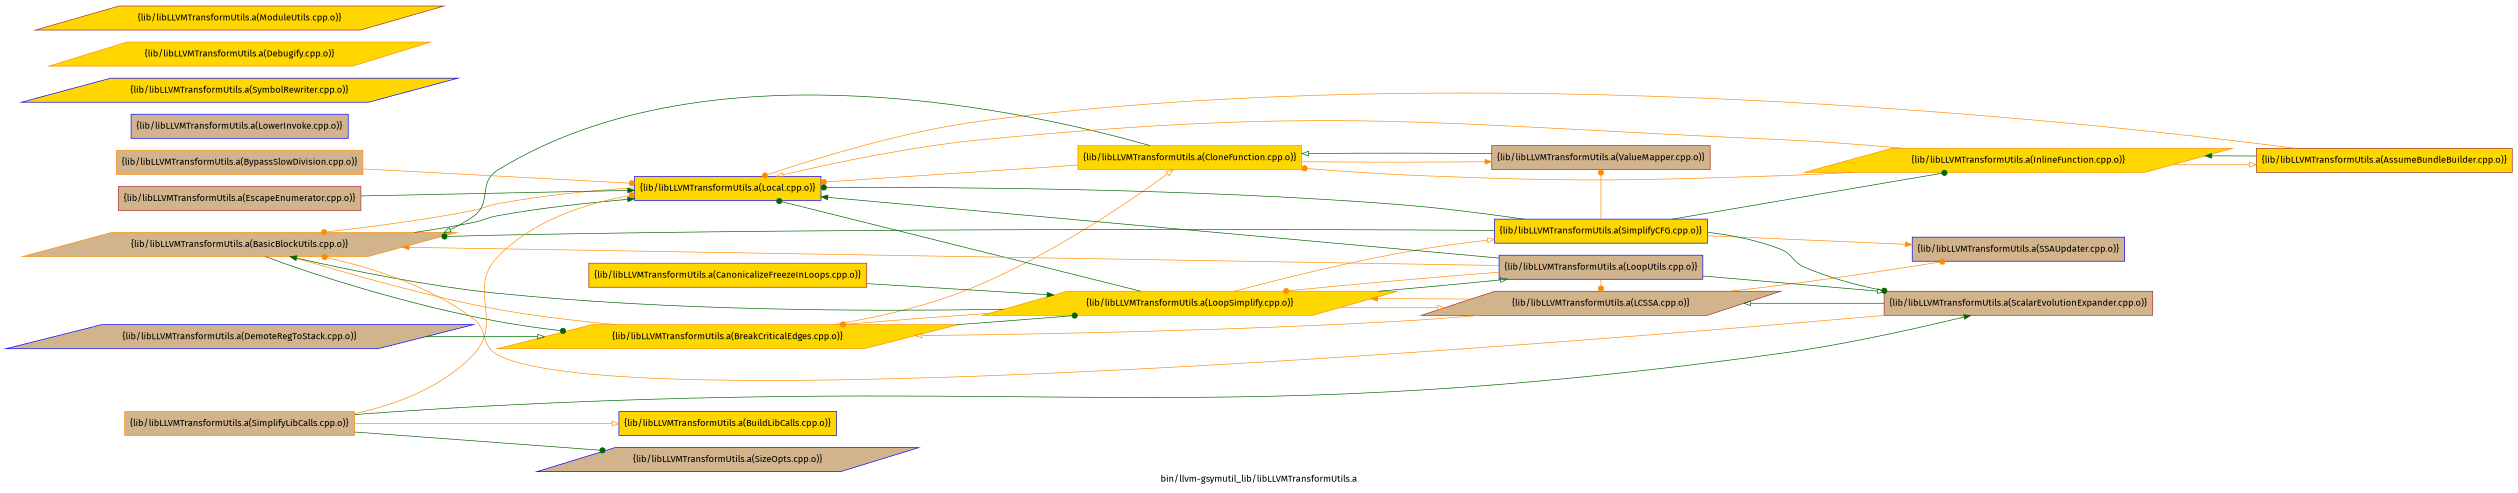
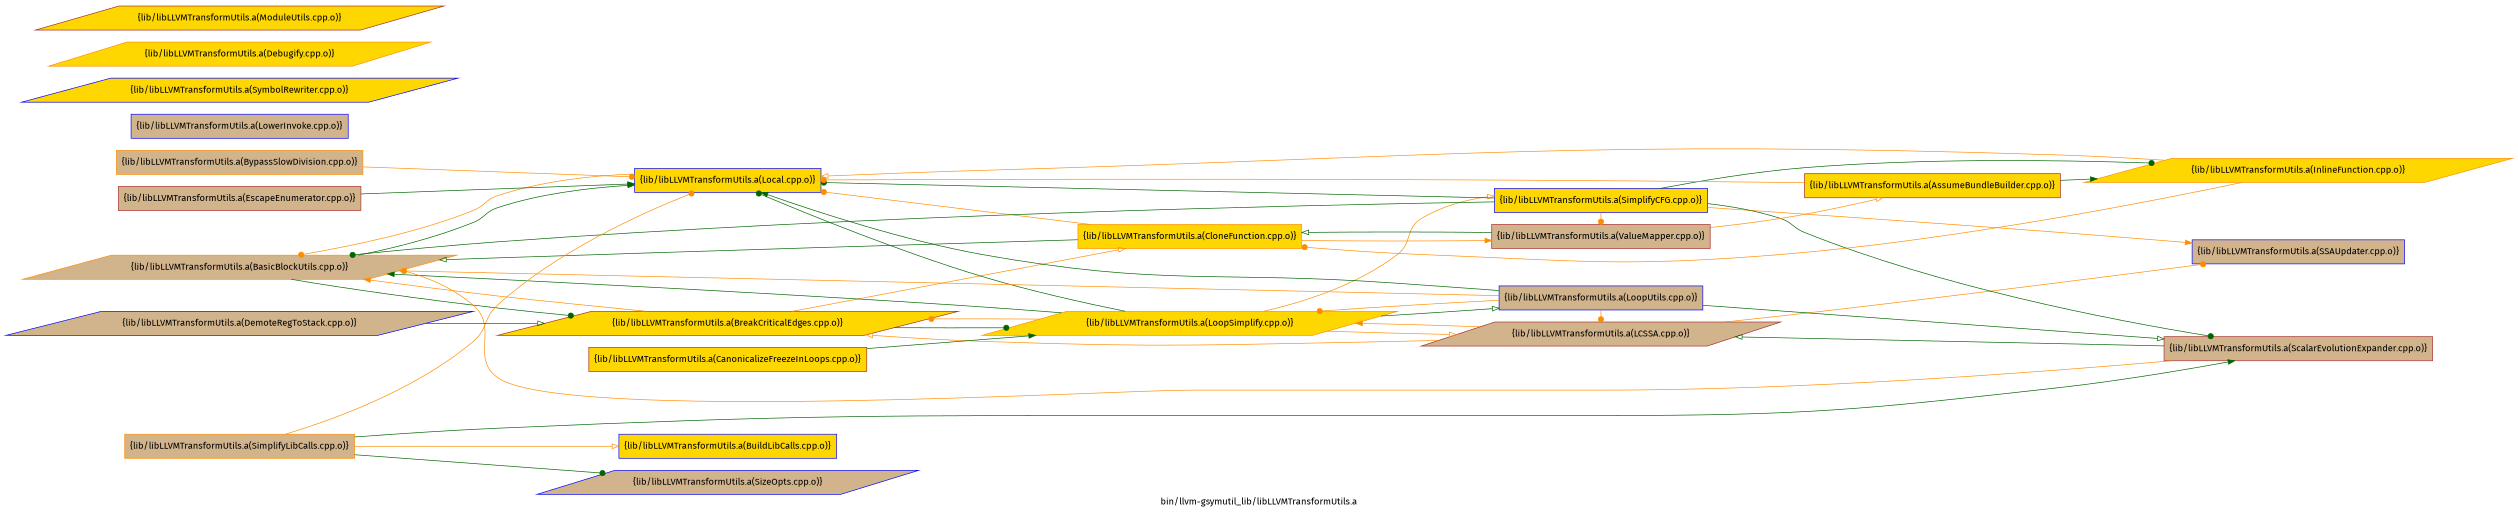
edge "{lib/libLLVMTransformUtils.a(InlineFunction.cpp.o)}" -> "{lib/libLLVMTransformUtils.a(AssumeBundleBuilder.cpp.o)}": now "{lib/libLLVMTransformUtils.a(ValueMapper.cpp.o)}" -> "{lib/libLLVMTransformUtils.a(AssumeBundleBuilder.cpp.o)}"
node "{lib/libLLVMTransformUtils.a(BreakCriticalEdges.cpp.o)}": color darkorange -> brown
